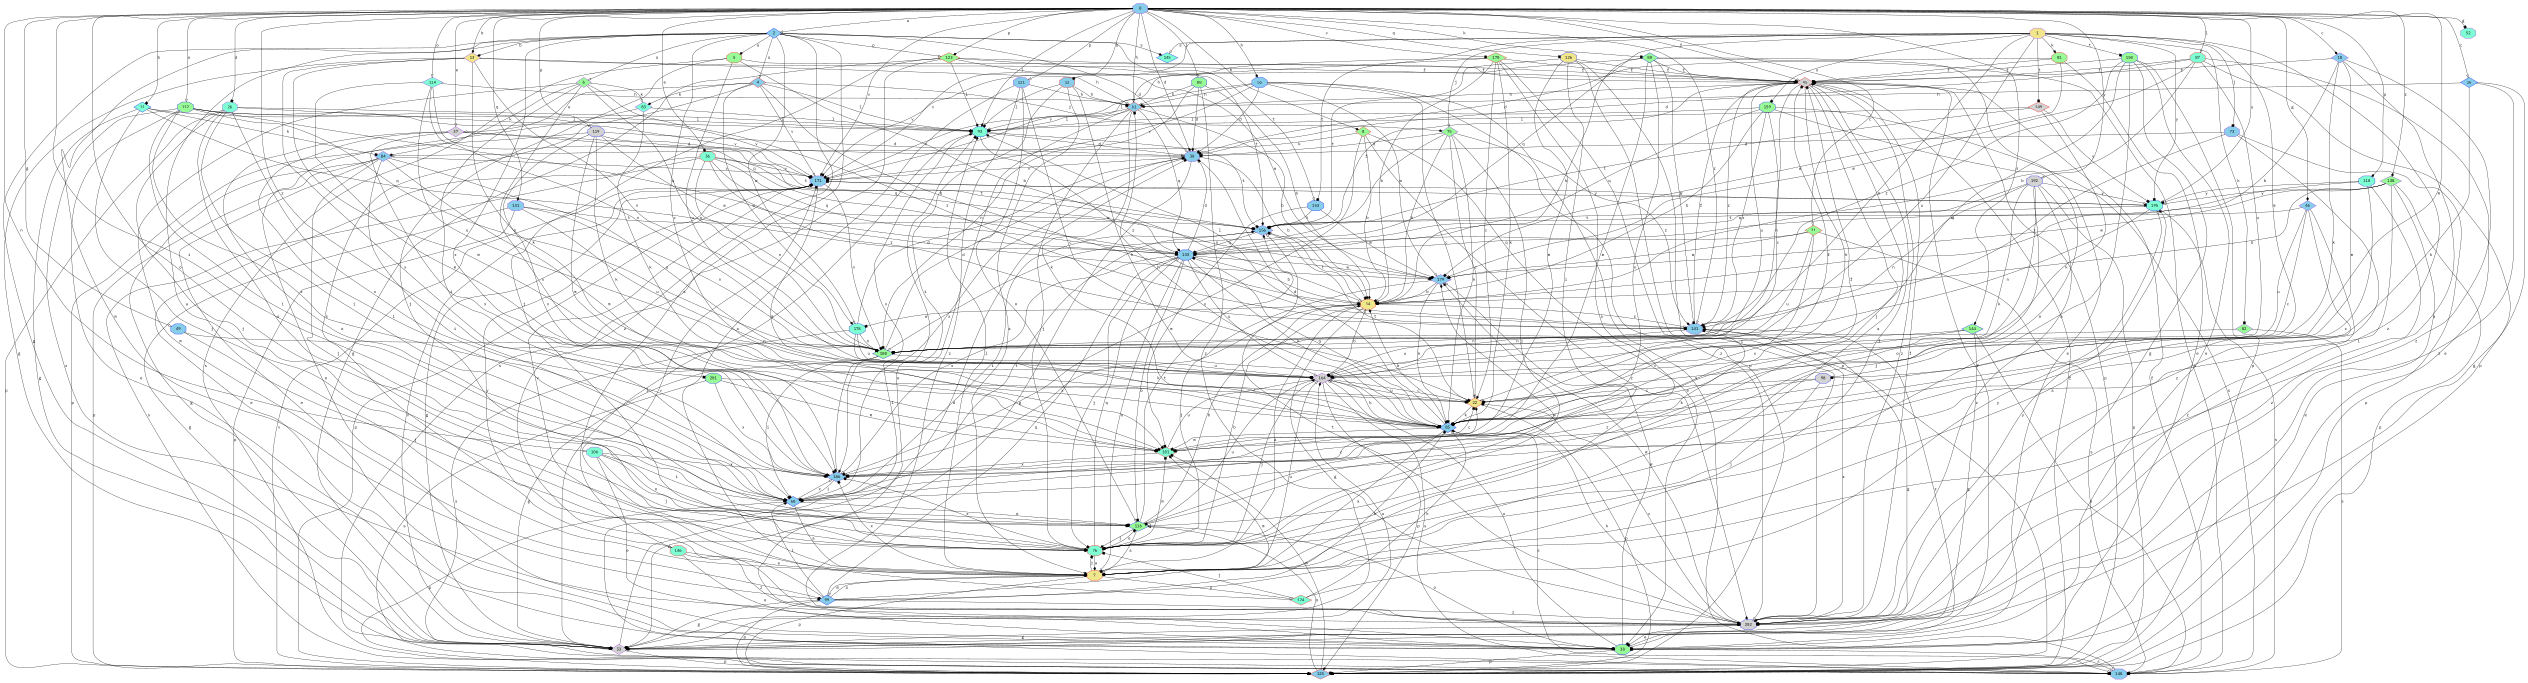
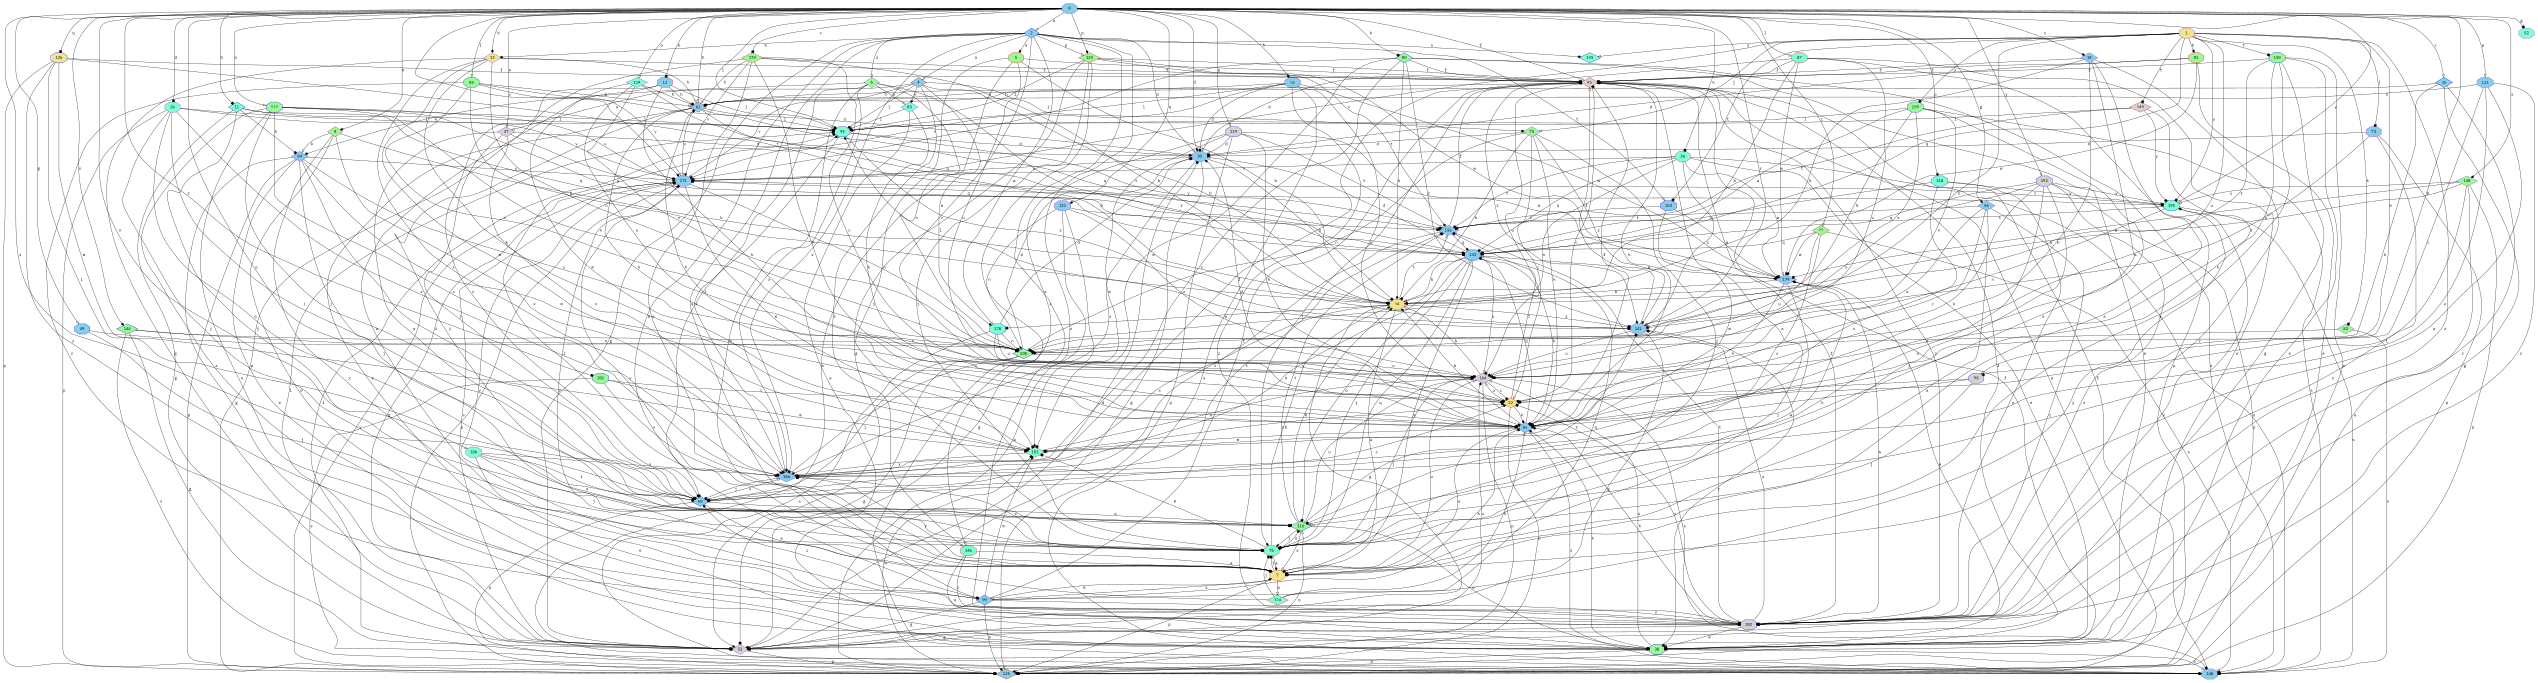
edge "88" -> "171": added, label "v"
edge "164" -> "85": now "38" -> "85"
